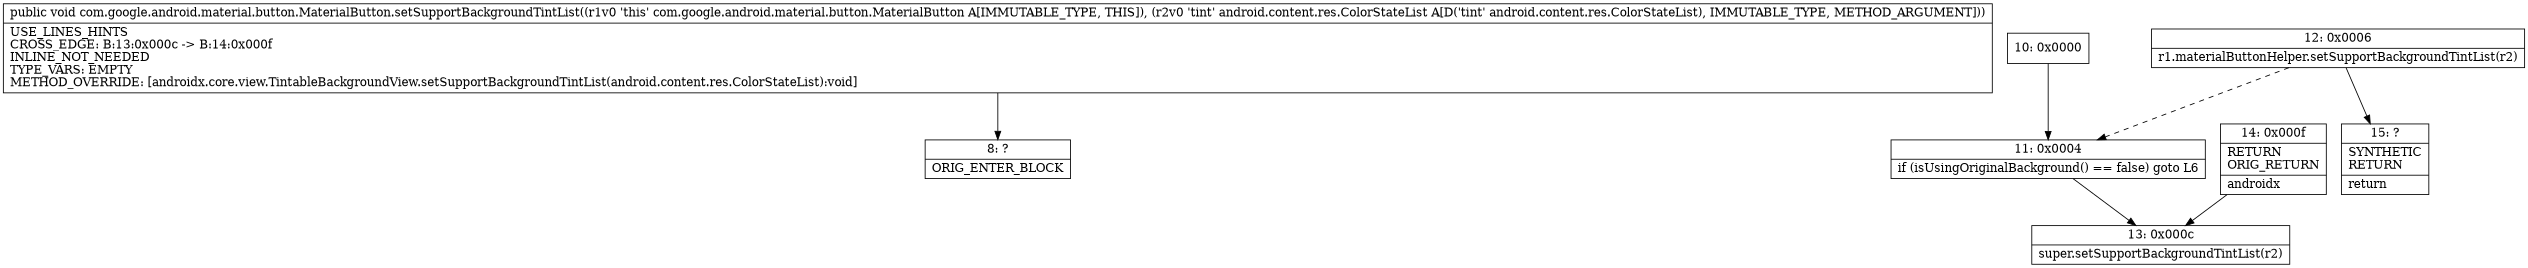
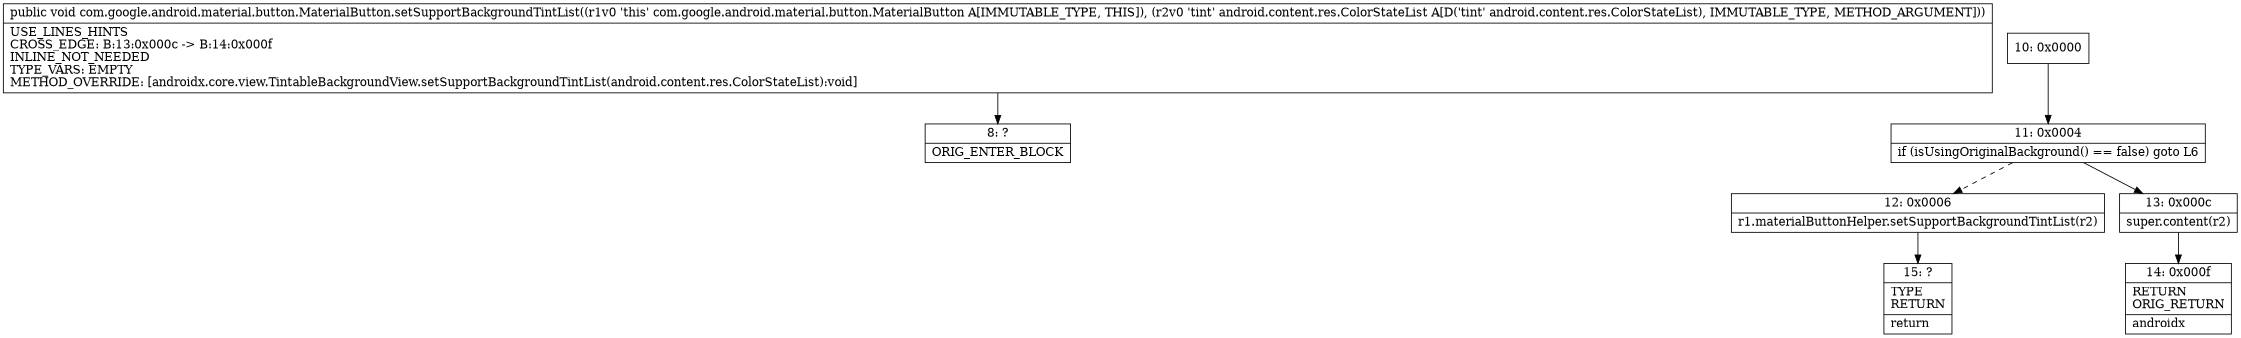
edge "12: 0x0006" -> "11: 0x0004": reversed
node "15: ?": text "SYNTHETIC" -> "TYPE"
edge "14: 0x000f" -> "13: 0x000c": reversed
node "13: 0x000c": text "super.setSupportBackgroundTintList(r2)" -> "super.content(r2)"
